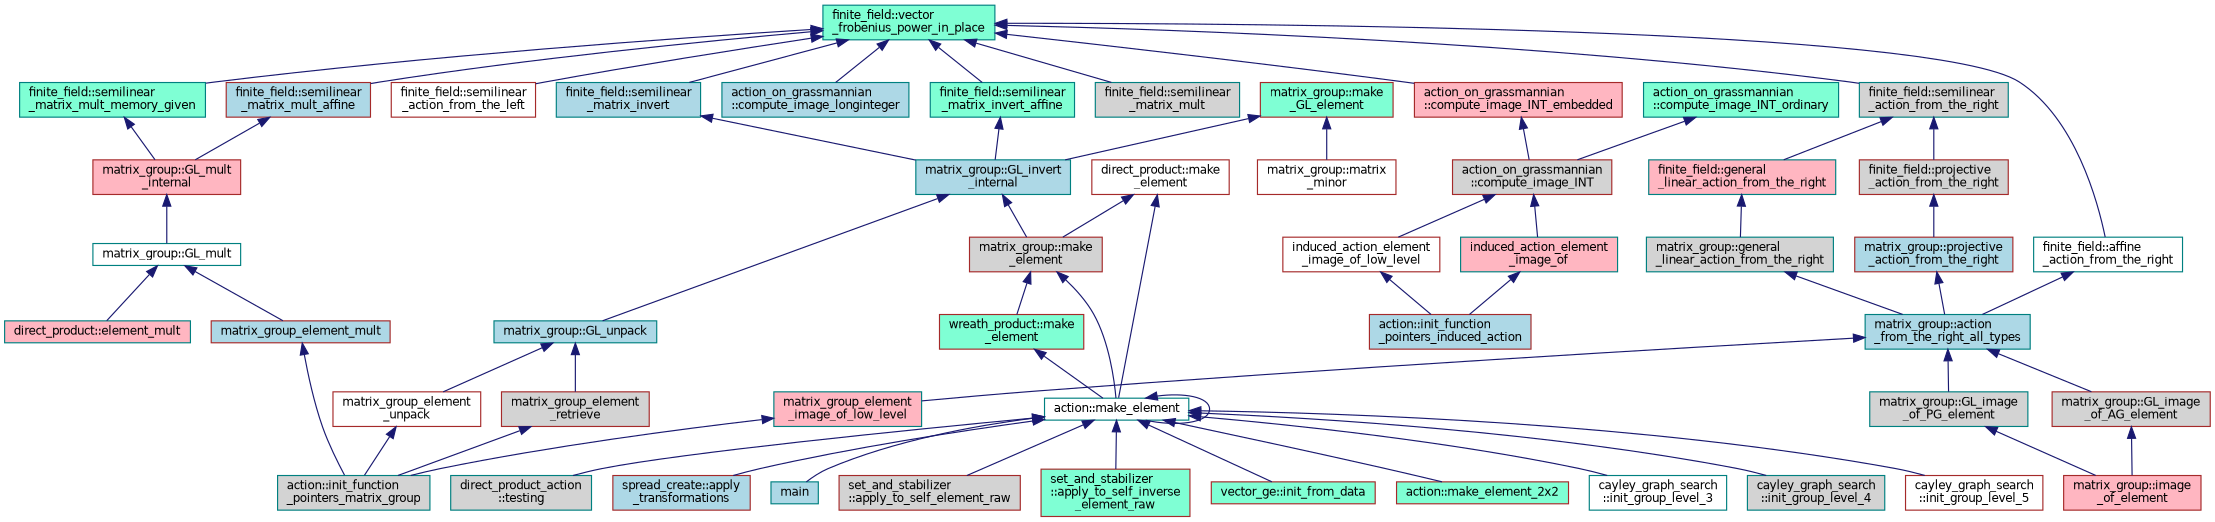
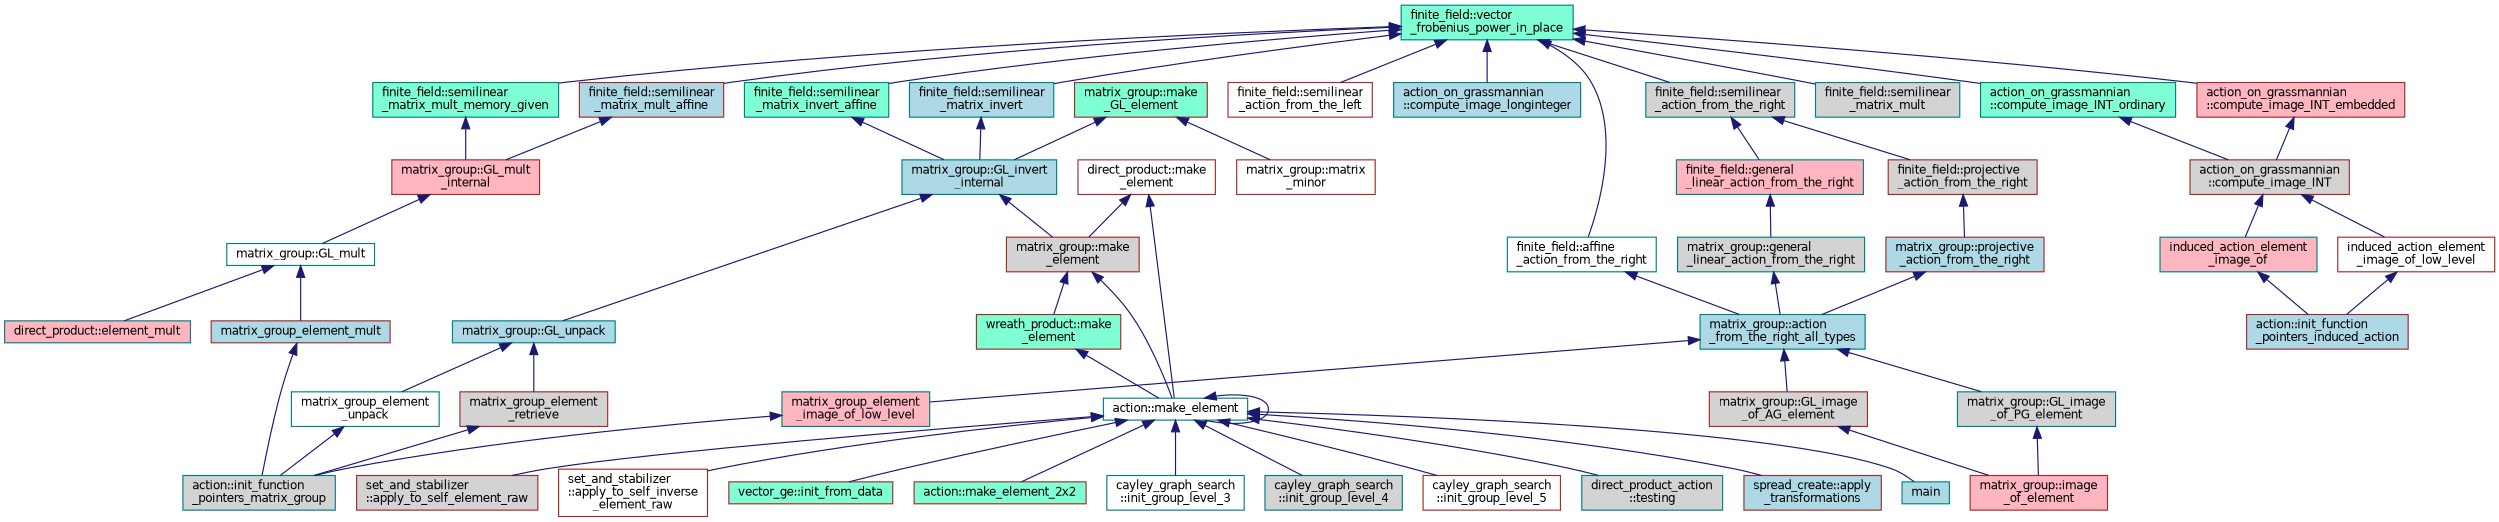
edge "action_on_grassmannian ::compute_image_INT_ordinary" -> "finite_field::vector _frobenius_power_in_place": added
node "matrix_group_element _unpack": color brown -> teal
node "set_and_stabilizer ::apply_to_self_inverse _element_raw": fillcolor aquamarine -> white
